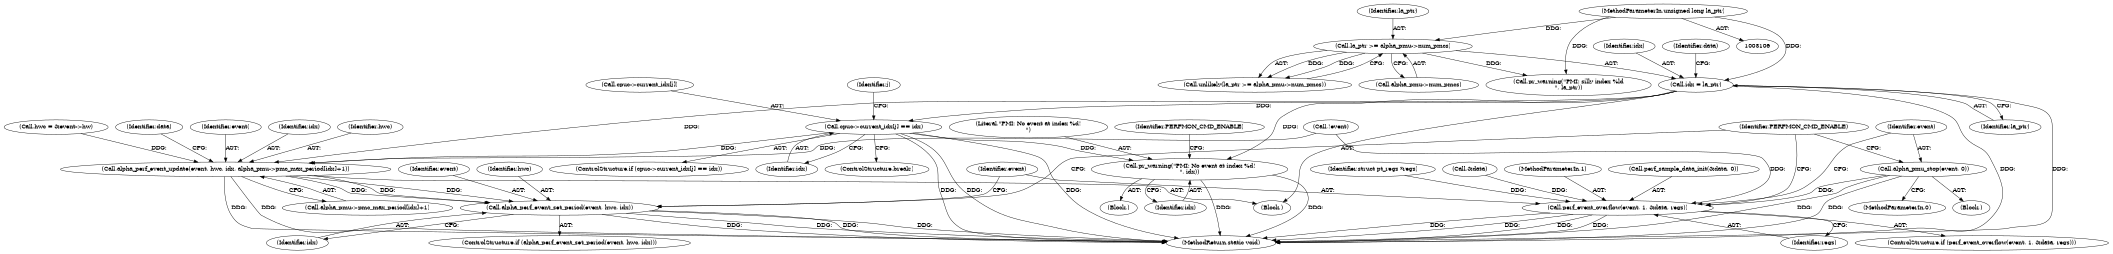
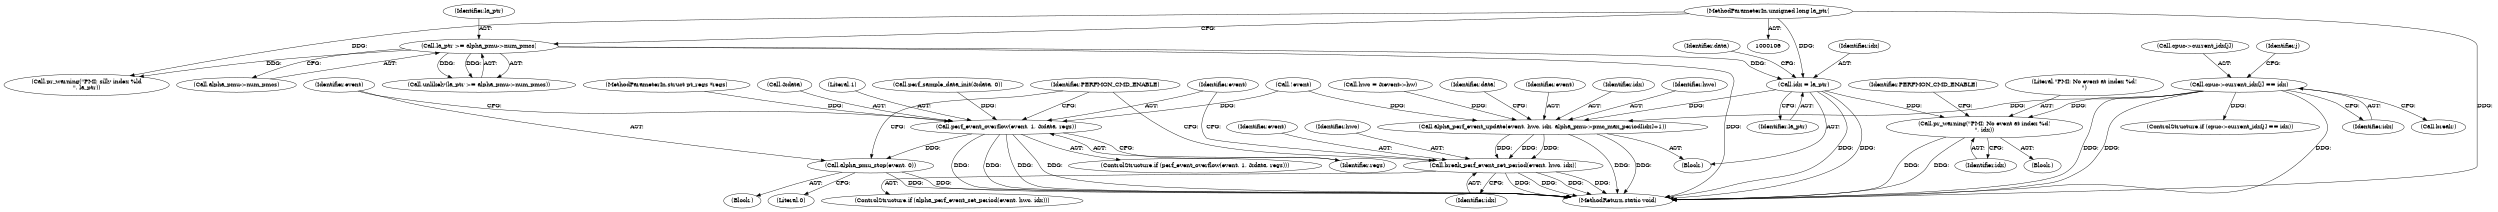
edge "(MethodParameterIn,unsigned long la_ptr)" -> "(Call,la_ptr >= alpha_pmu->num_pmcs)": label "DDG: " -> "CFG: "
node "1003106": label "1003106" -> "1000106"
edge "(Call,la_ptr >= alpha_pmu->num_pmcs)" -> "(MethodReturn,static void)": added, label "DDG:"
edge "(Call,unlikely(la_ptr >= alpha_pmu->num_pmcs))" -> "(Call,la_ptr >= alpha_pmu->num_pmcs)": label "CFG: " -> "AST: "
edge "(Call,la_ptr >= alpha_pmu->num_pmcs)" -> "(Call,idx = la_ptr)": label "AST: " -> "DDG: "
edge "(Call,idx = la_ptr)" -> "(Call,cpuc->current_idx[j] == idx)": removed, label "DDG:"
edge "(Call,cpuc->current_idx[j] == idx)" -> "(ControlStructure,if (cpuc->current_idx[j] == idx))": label "AST: " -> "DDG: "
node "(ControlStructure,break;)": label "(ControlStructure,break;)" -> "(Call,break;)"
node "(Identifier,struct pt_regs *regs)": label "(Identifier,struct pt_regs *regs)" -> "(MethodParameterIn,struct pt_regs *regs)"
node "(MethodParameterIn,1)": label "(MethodParameterIn,1)" -> "(Literal,1)"
edge "(MethodParameterIn,unsigned long la_ptr)" -> "(MethodReturn,static void)": added, label "DDG:"
edge "(Call,&data)" -> "(Call,perf_event_overflow(event, 1, &data, regs))": label "DDG: " -> "AST: "
edge "(Call,perf_sample_data_init(&data, 0))" -> "(Call,perf_event_overflow(event, 1, &data, regs))": label "AST: " -> "DDG: "
edge "(Call,alpha_pmu_stop(event, 0))" -> "(Call,perf_event_overflow(event, 1, &data, regs))": reversed
node "(Call,alpha_pmu->pmc_max_period[idx]+1)": removed
node "(Call,alpha_perf_event_set_period(event, hwc, idx))": label "(Call,alpha_perf_event_set_period(event, hwc, idx))" -> "(Call,break_perf_event_set_period(event, hwc, idx))"
node "(MethodParameterIn,0)": label "(MethodParameterIn,0)" -> "(Literal,0)"
